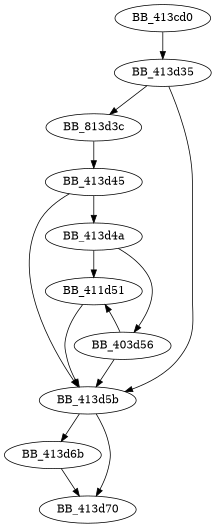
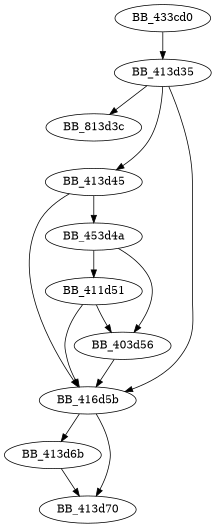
node "BB_413cd0": label "BB_413cd0" -> "BB_433cd0"
edge "BB_813d3c" -> "BB_413d45": now "BB_413d35" -> "BB_413d45"
node "BB_413d4a": label "BB_413d4a" -> "BB_453d4a"
edge "BB_403d56" -> "BB_411d51": reversed
node "BB_413d5b": label "BB_413d5b" -> "BB_416d5b"
